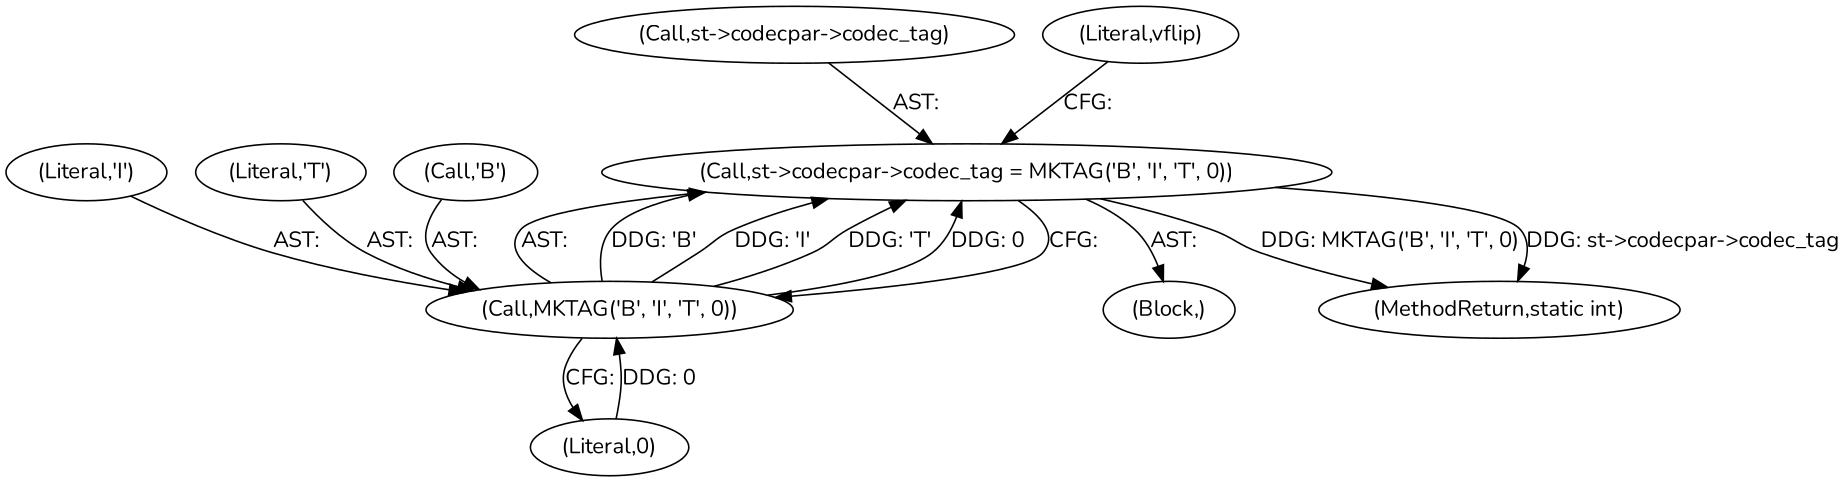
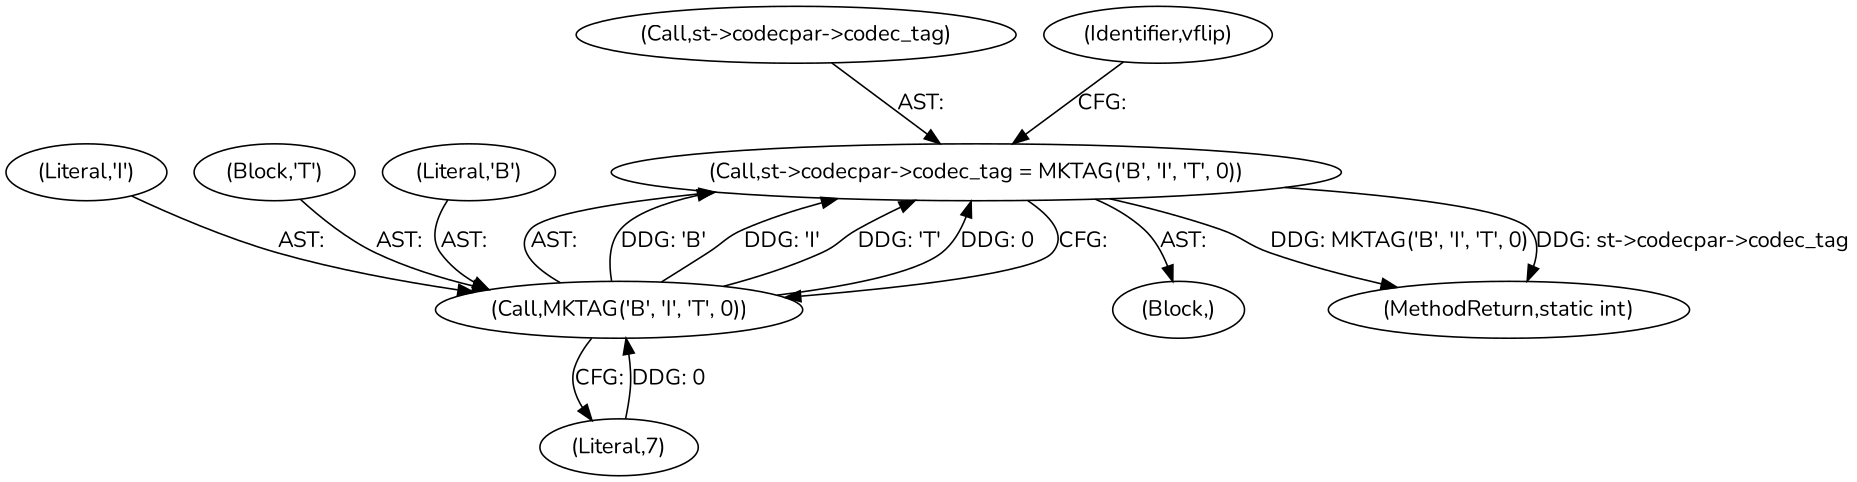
node "(Literal,vflip)": label "(Literal,vflip)" -> "(Identifier,vflip)"
node "(Literal,'T')": label "(Literal,'T')" -> "(Block,'T')"
node "(Call,'B')": label "(Call,'B')" -> "(Literal,'B')"
node "(Literal,0)": label "(Literal,0)" -> "(Literal,7)"
